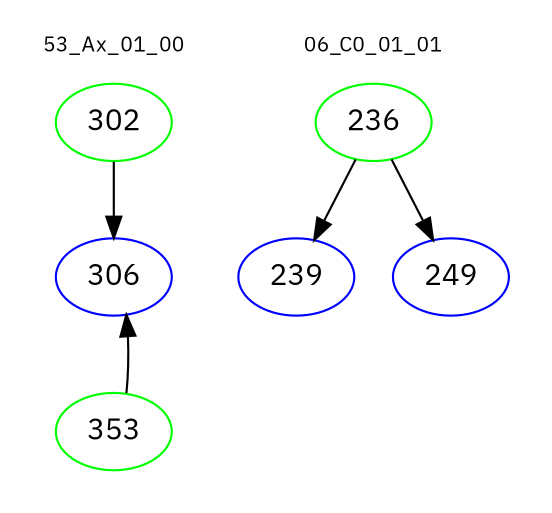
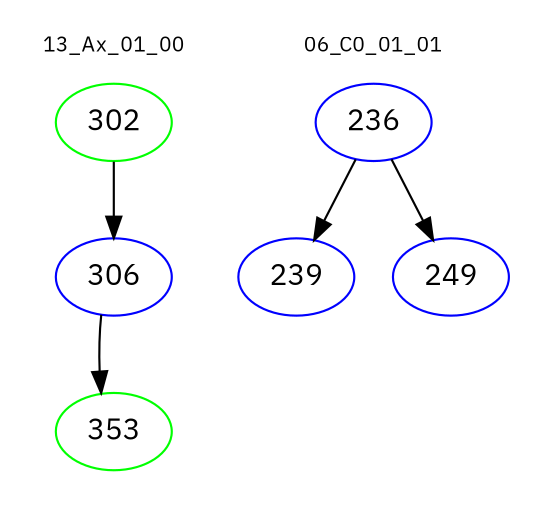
cluster "53_Ax_01_00": label "53_Ax_01_00" -> "13_Ax_01_00"
node "236": color green -> blue
edge "353" -> "306": reversed
